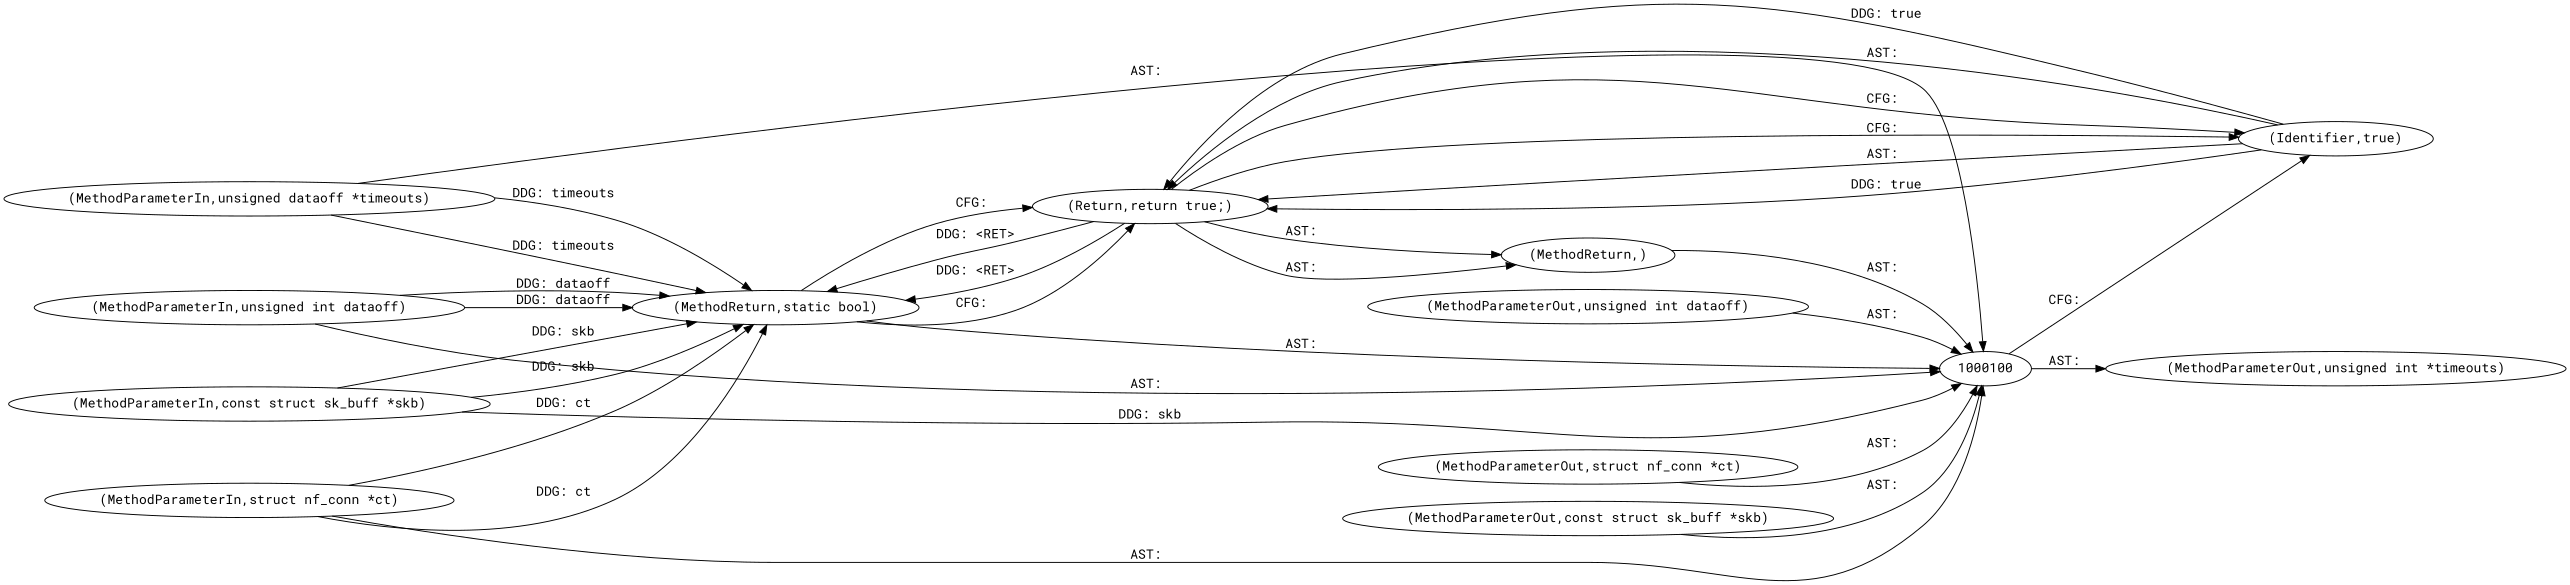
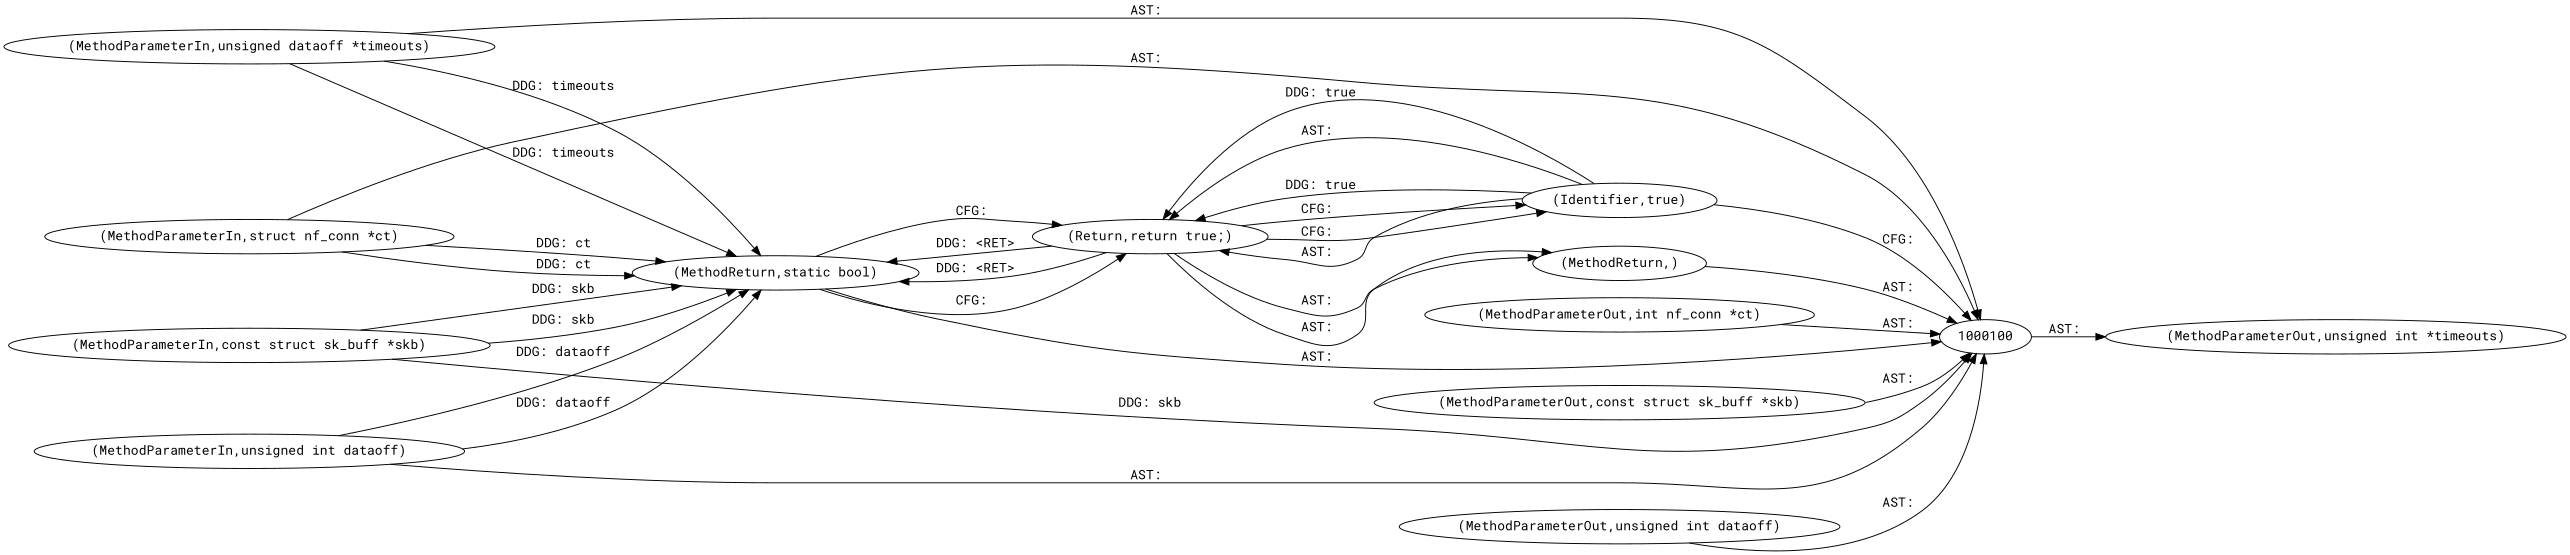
edge "1000100" -> "(Identifier,true)": reversed
node "(MethodParameterOut,struct nf_conn *ct)": label "(MethodParameterOut,struct nf_conn *ct)" -> "(MethodParameterOut,int nf_conn *ct)"
